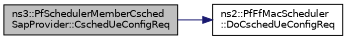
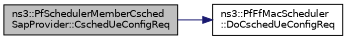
node "ns2::PfFfMacScheduler ::DoCschedUeConfigReq": label "ns2::PfFfMacScheduler ::DoCschedUeConfigReq" -> "ns3::PfFfMacScheduler ::DoCschedUeConfigReq"
